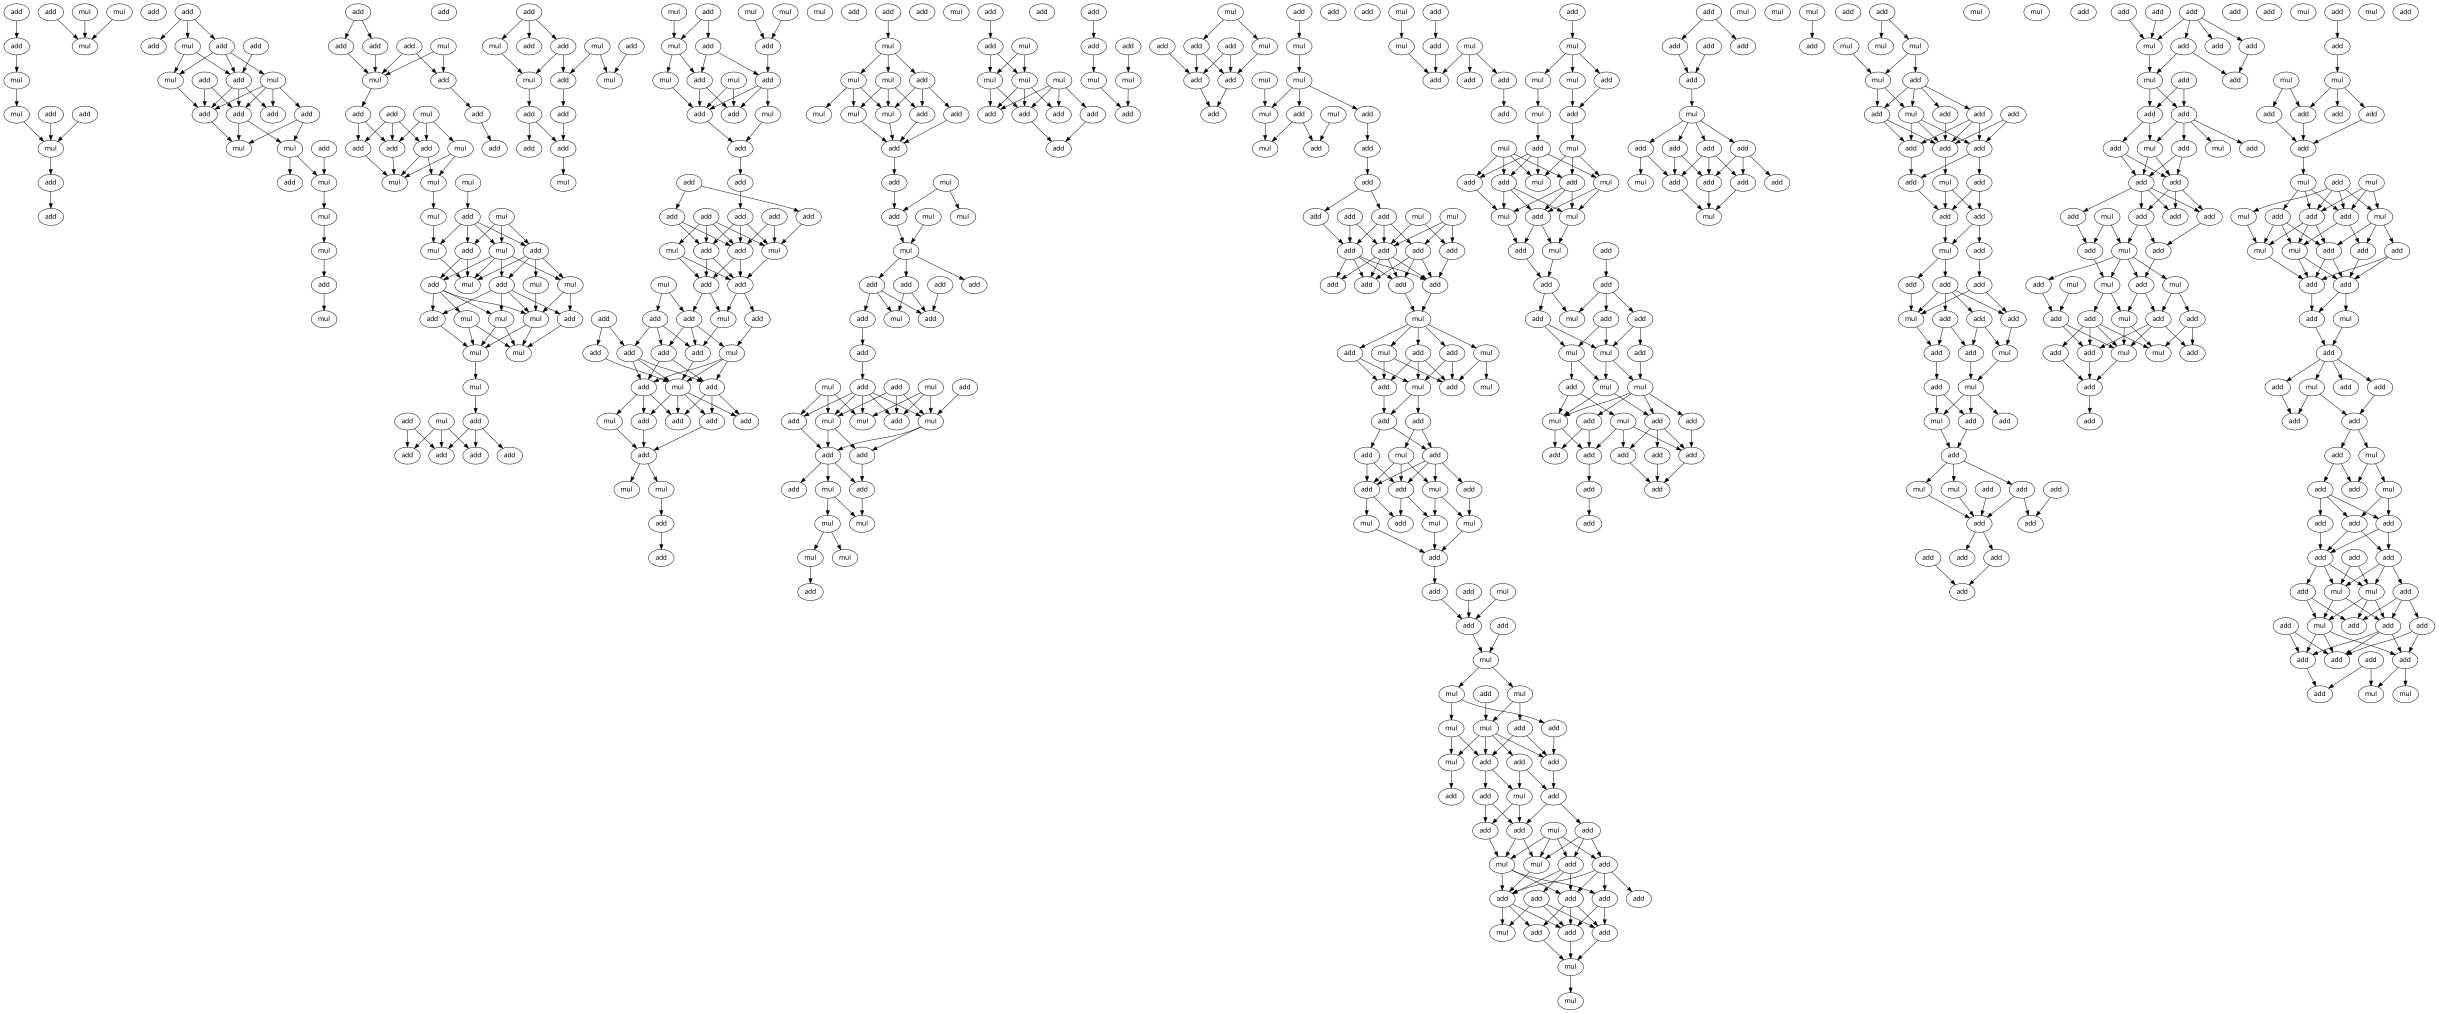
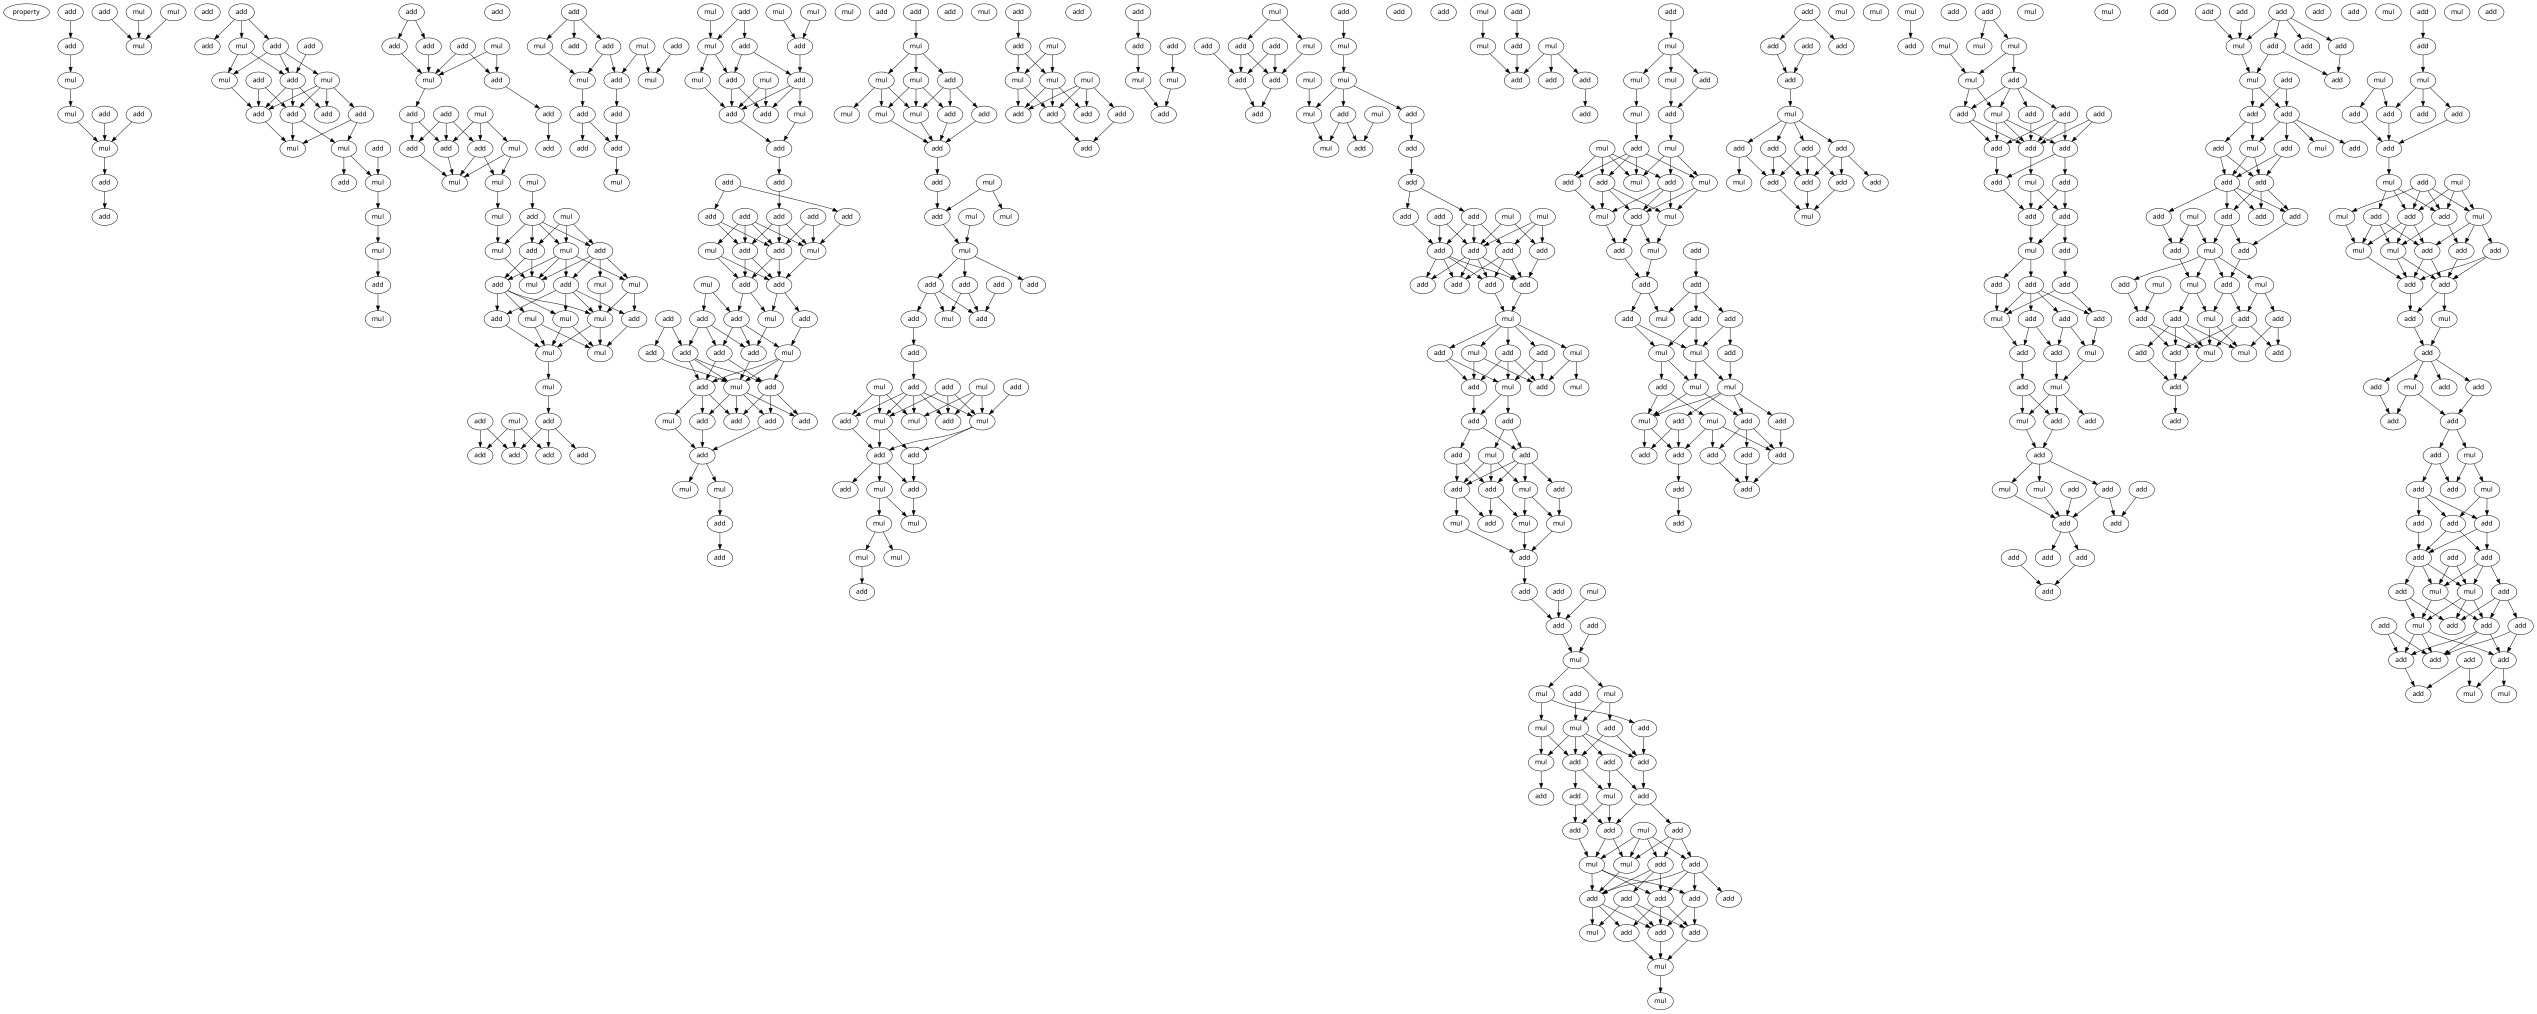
node "property": added
